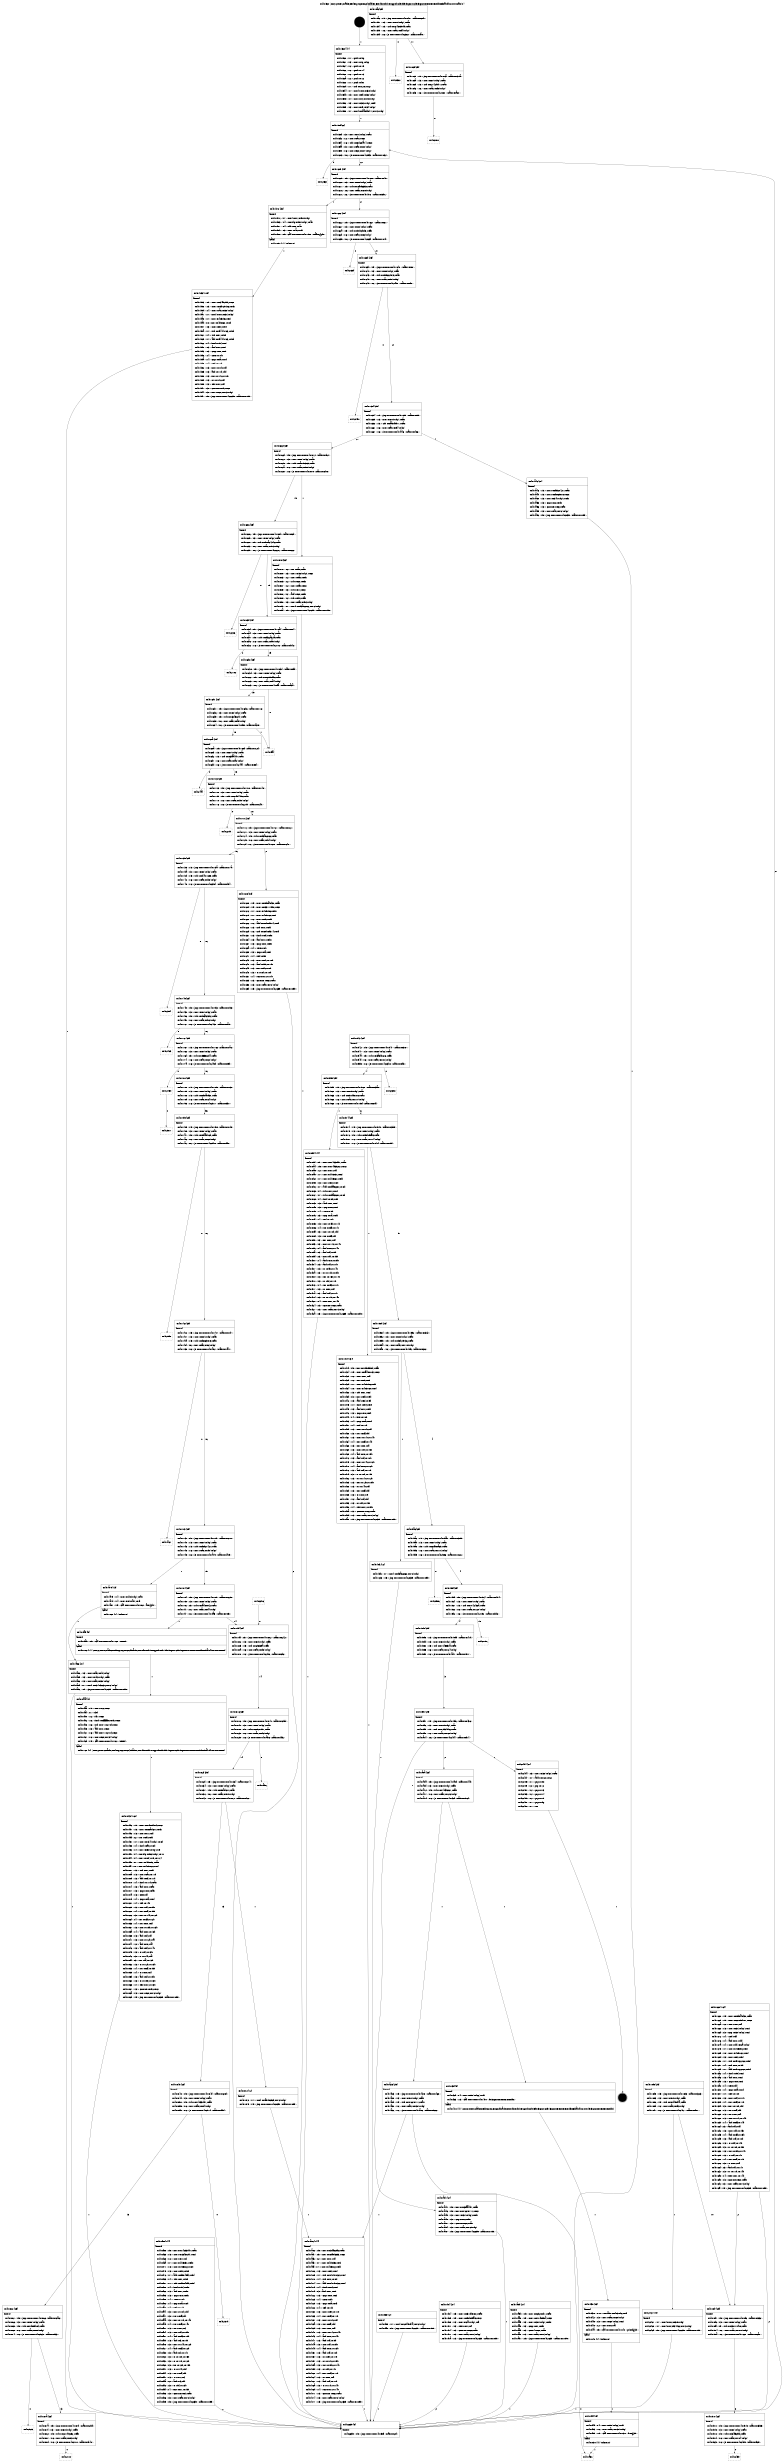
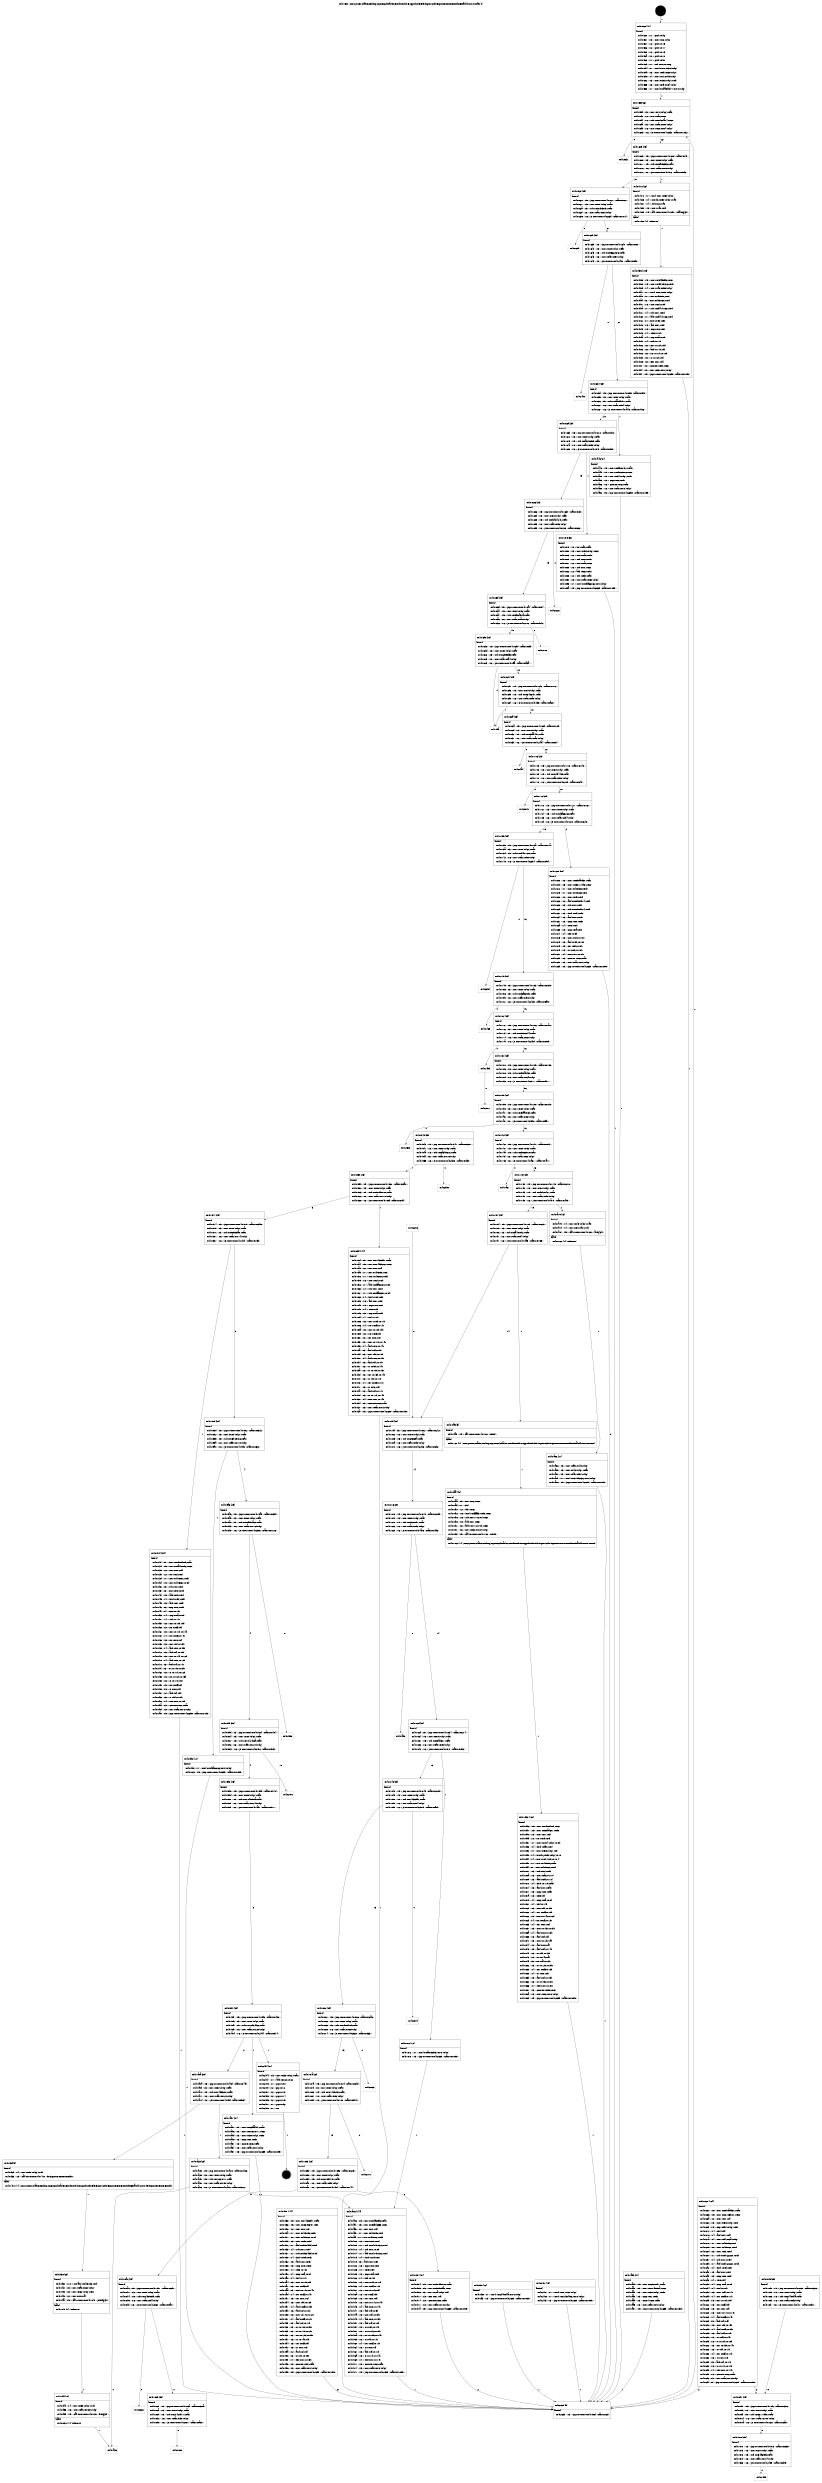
node "0x401893 [25]": added
edge "0x4018de [25]" -> "0x4024c1 [19]": removed, label "1"
